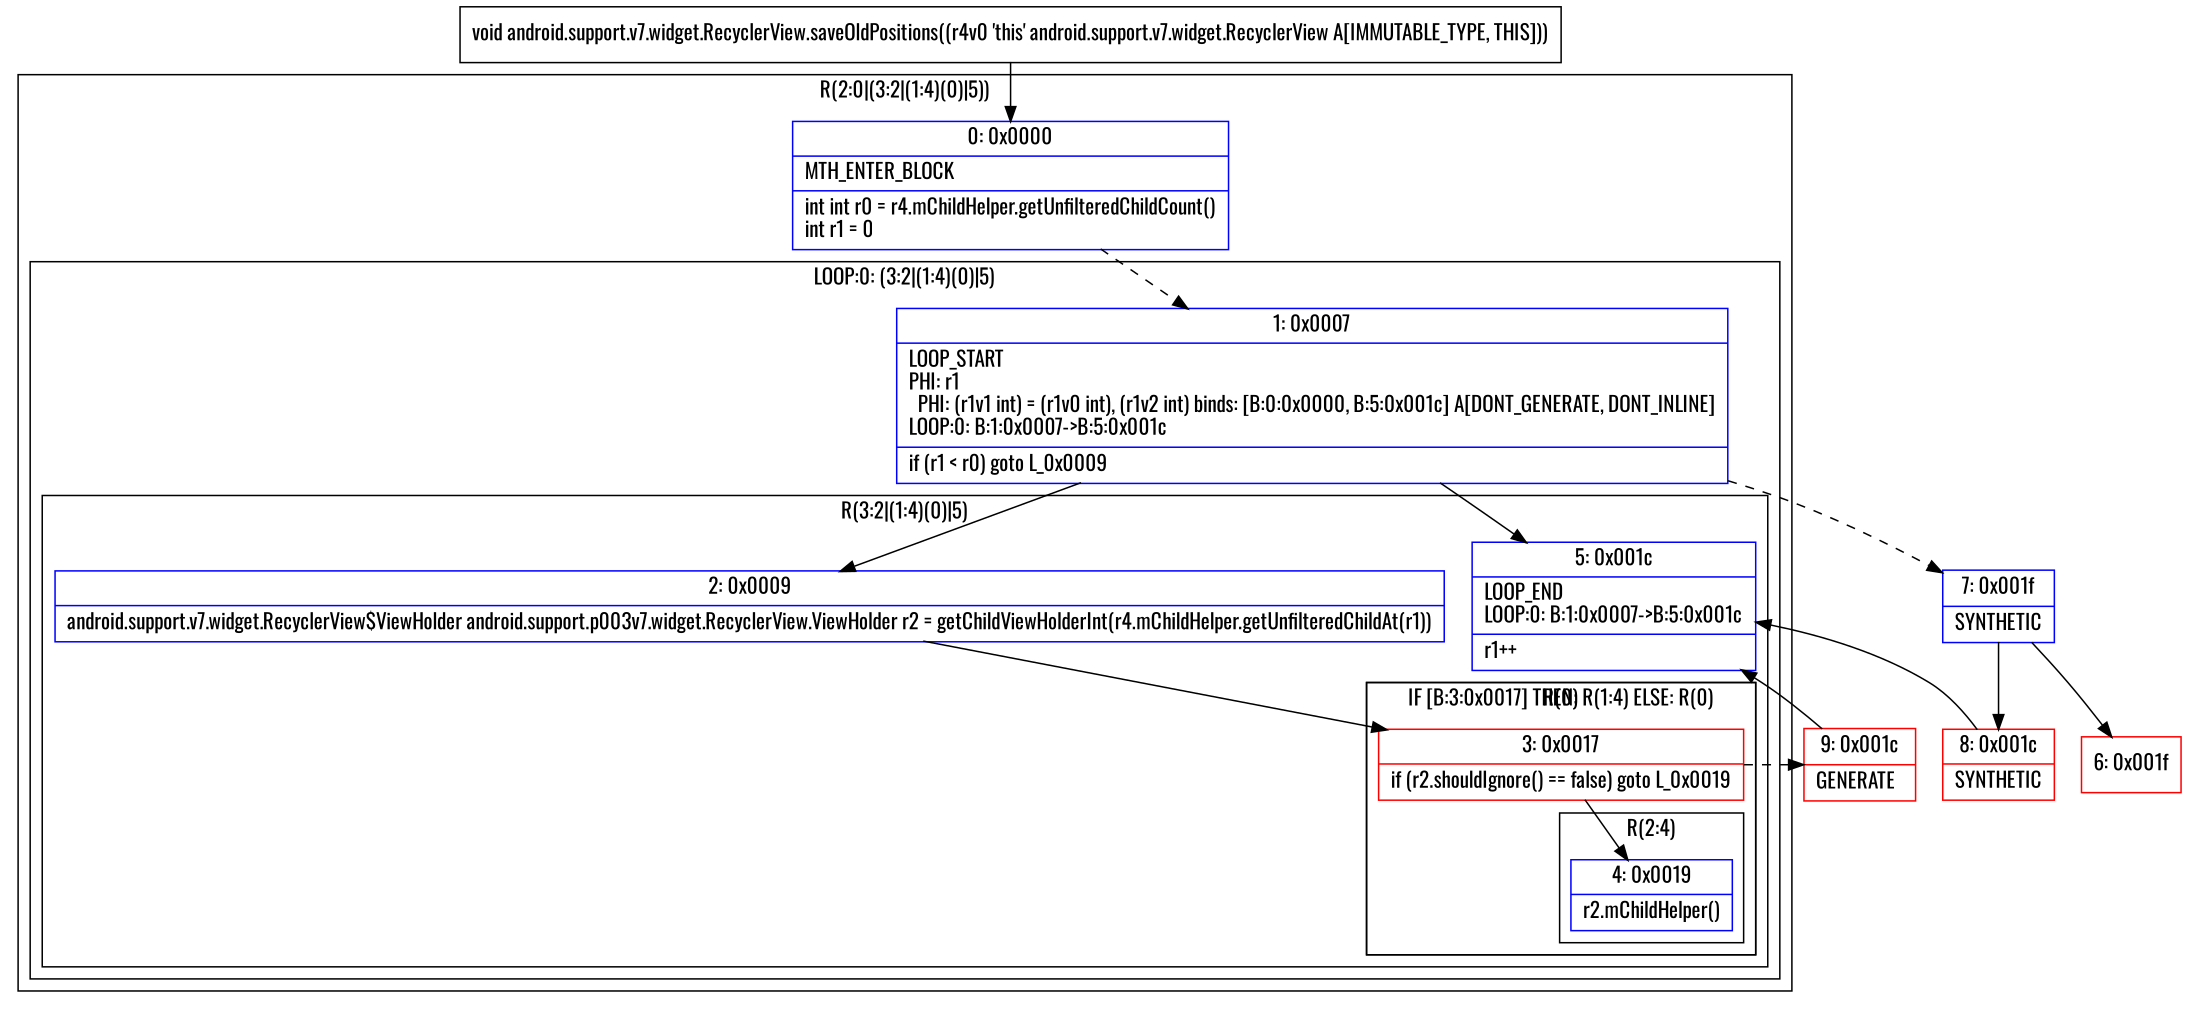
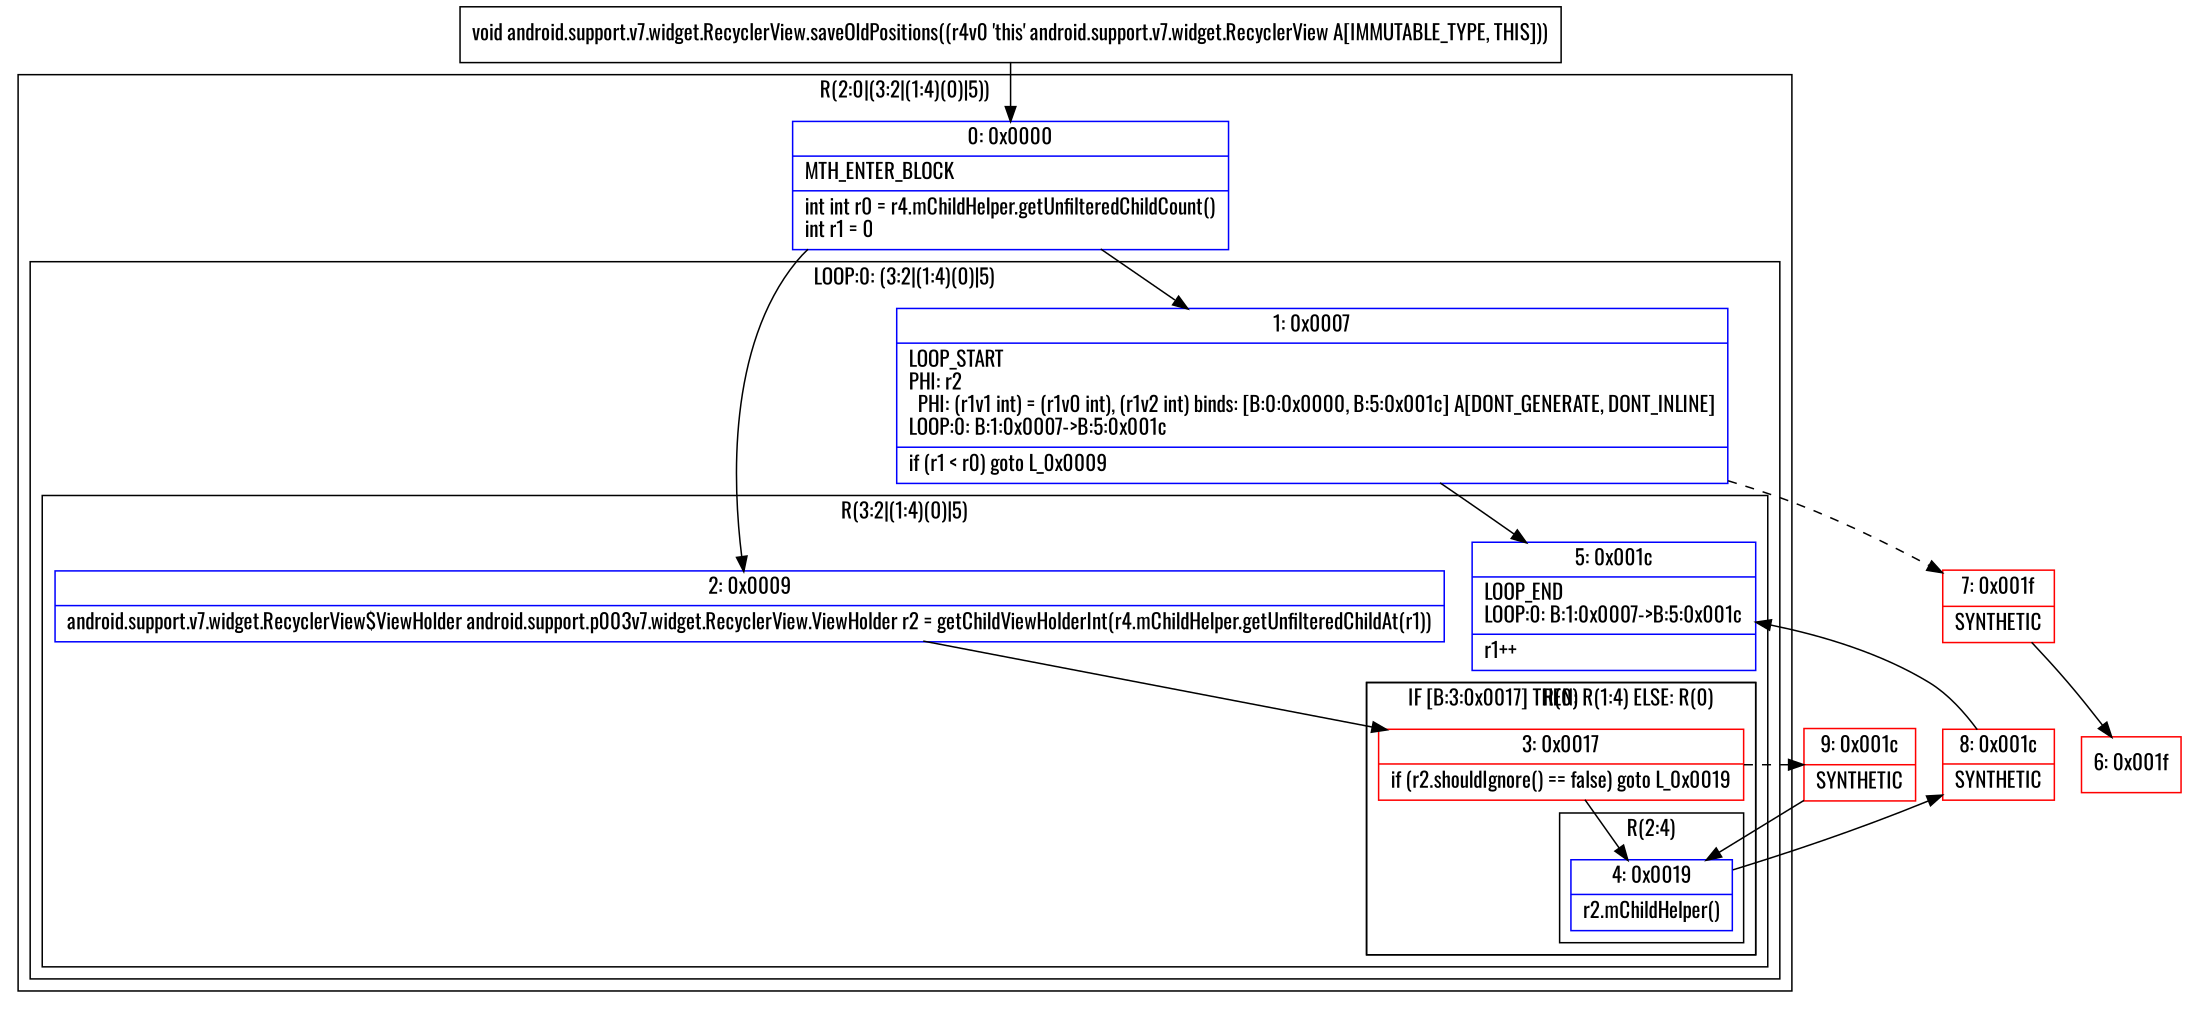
edge "0: 0x0000" -> "1: 0x0007": style dashed -> solid
node "1: 0x0007": text "PHI: r1" -> "PHI: r2"
edge "1: 0x0007" -> "2: 0x0009": now "0: 0x0000" -> "2: 0x0009"
node "7: 0x001f": color blue -> red
edge "7: 0x001f" -> "8: 0x001c": now "4: 0x0019" -> "8: 0x001c"
edge "9: 0x001c" -> "5: 0x001c": now "9: 0x001c" -> "4: 0x0019"
node "9: 0x001c": text "GENERATE" -> "SYNTHETIC"
